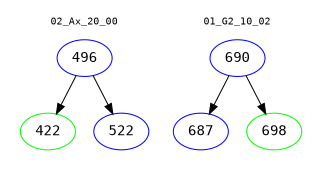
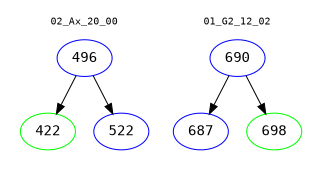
cluster "01_G2_10_02": label "01_G2_10_02" -> "01_G2_12_02"
